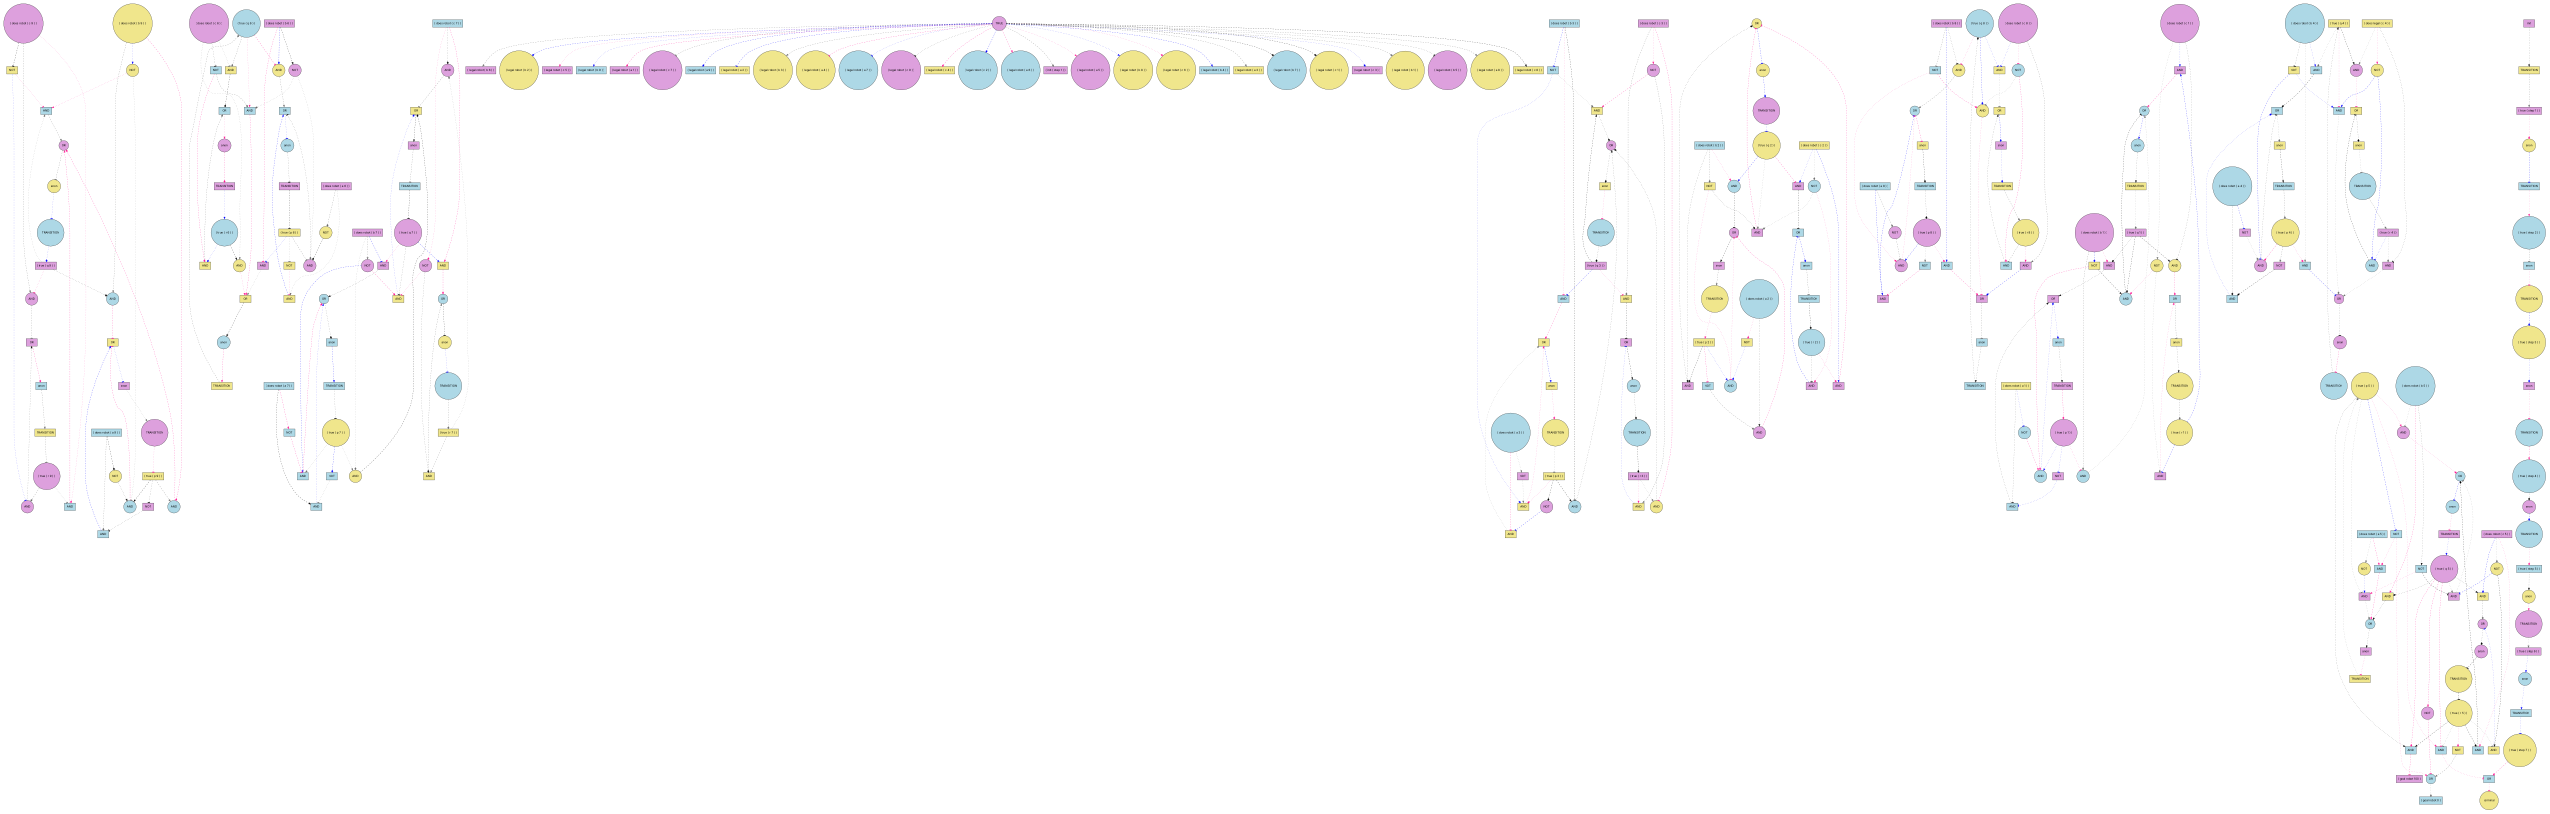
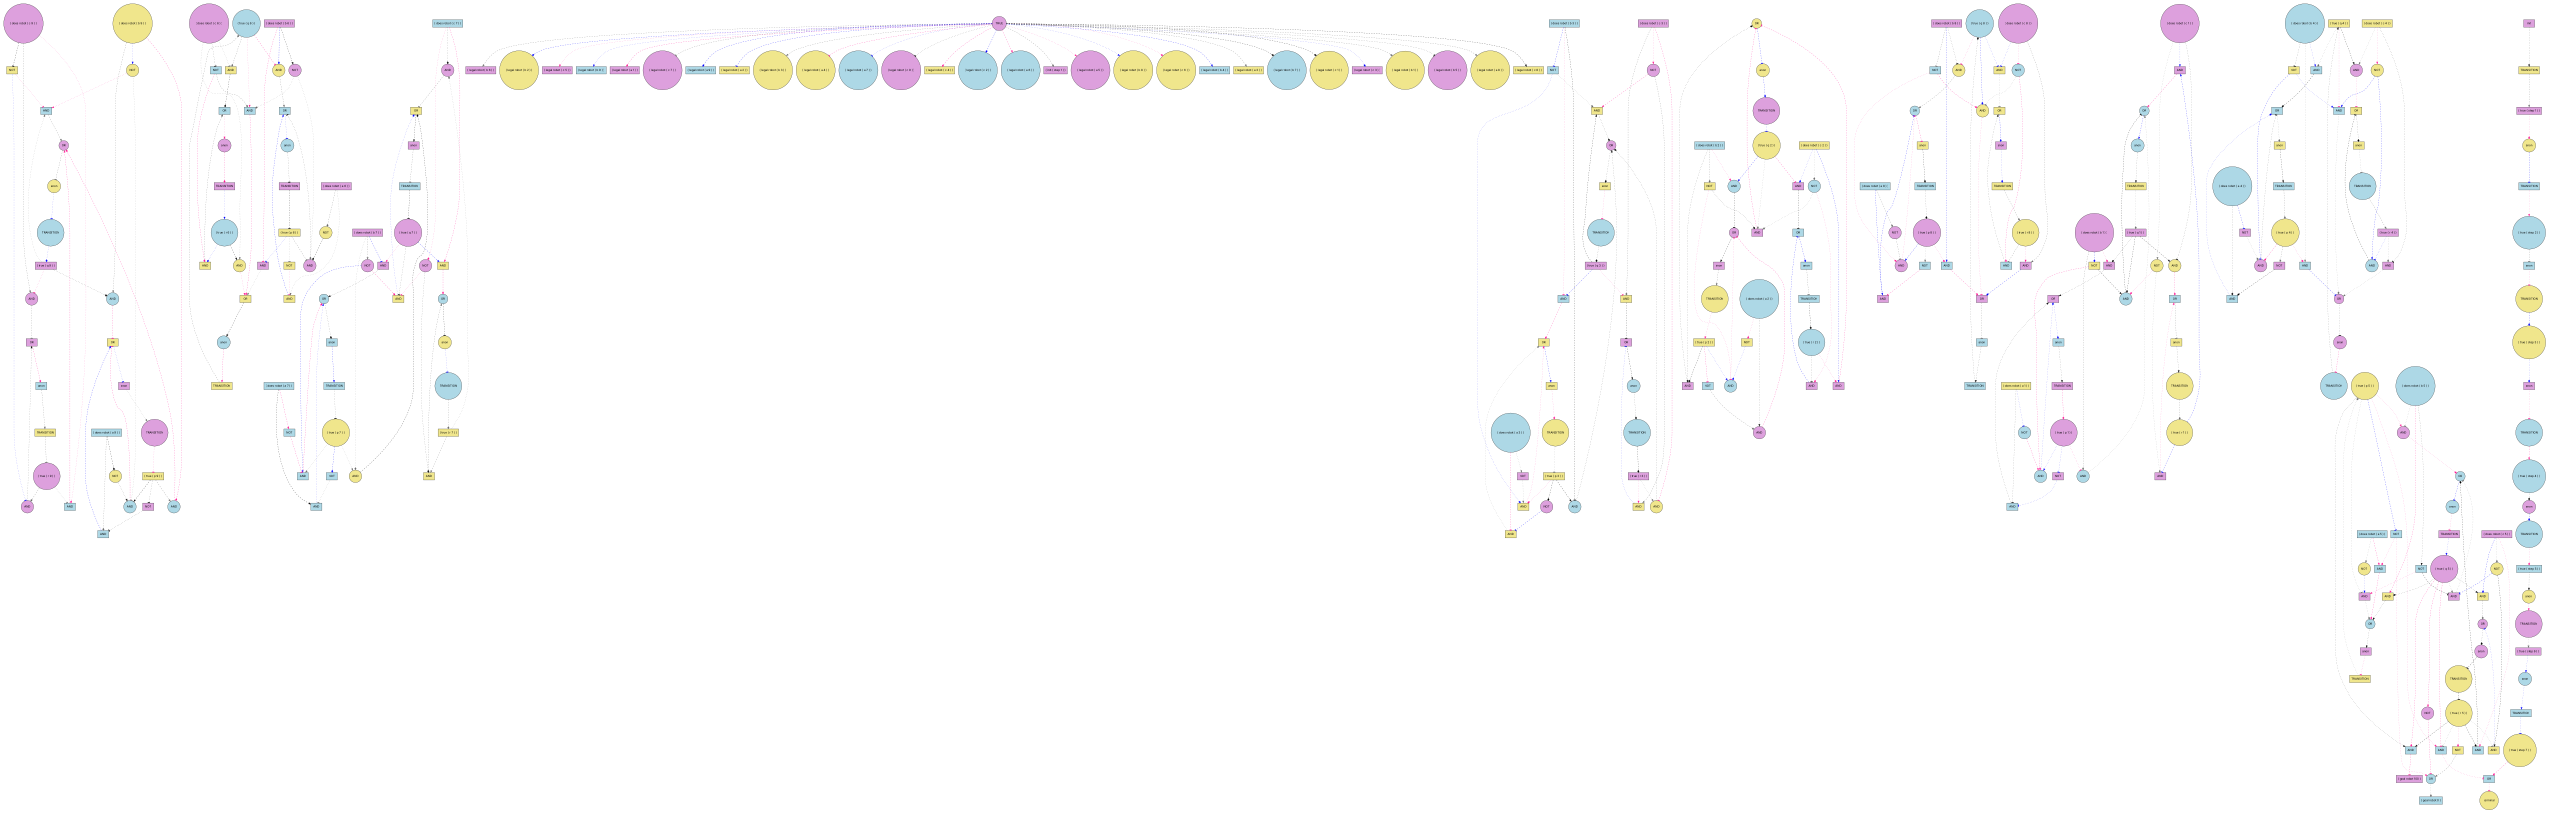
node "( does legal ( c 4 ) )": label "( does legal ( c 4 ) )" -> "( does robot ( c 4 ) )"
